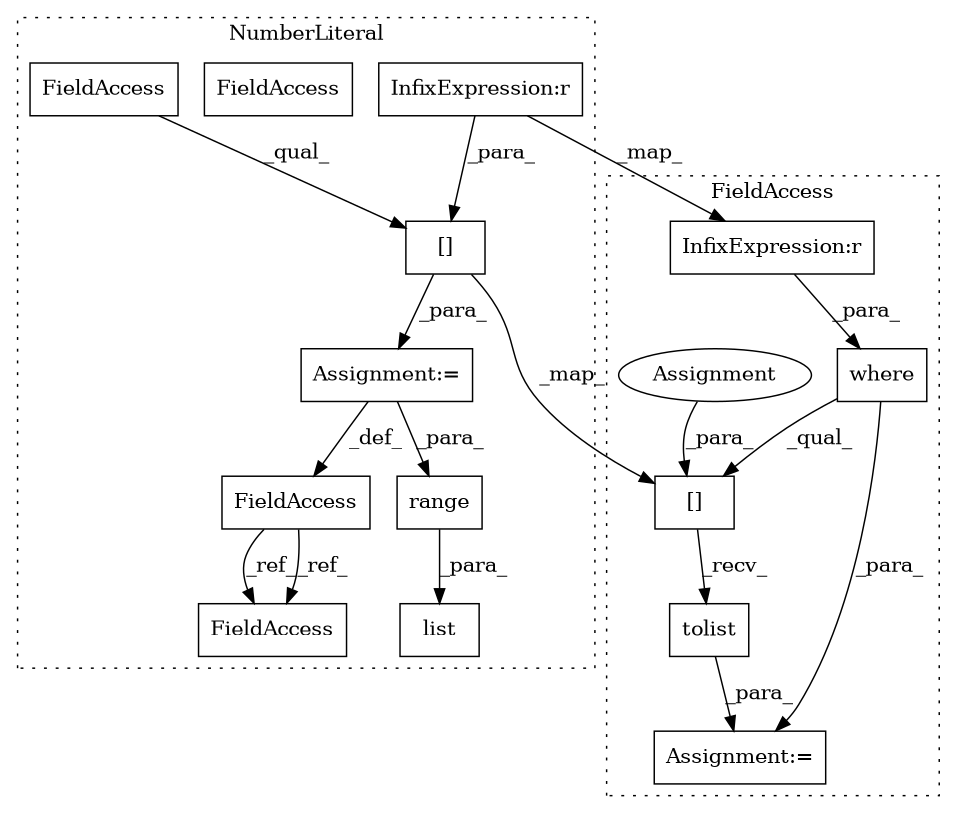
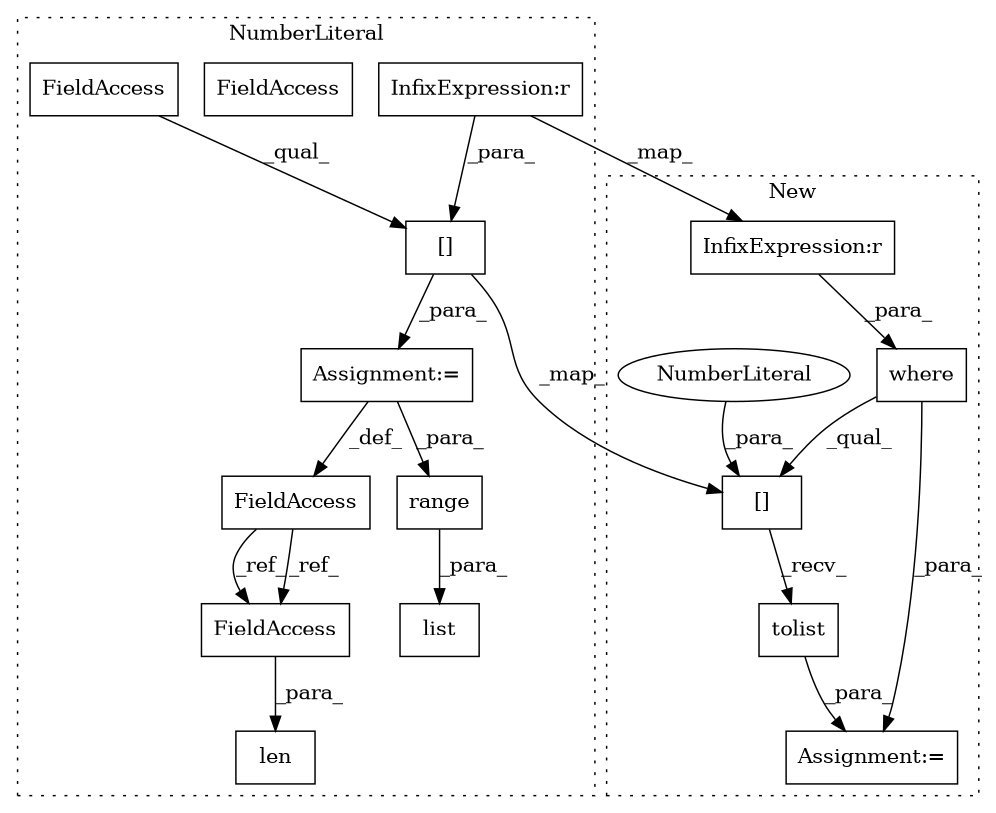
cluster "FieldAccess": label "FieldAccess" -> "New"
node "Assignment": label "Assignment" -> "NumberLiteral"
node "len": added
